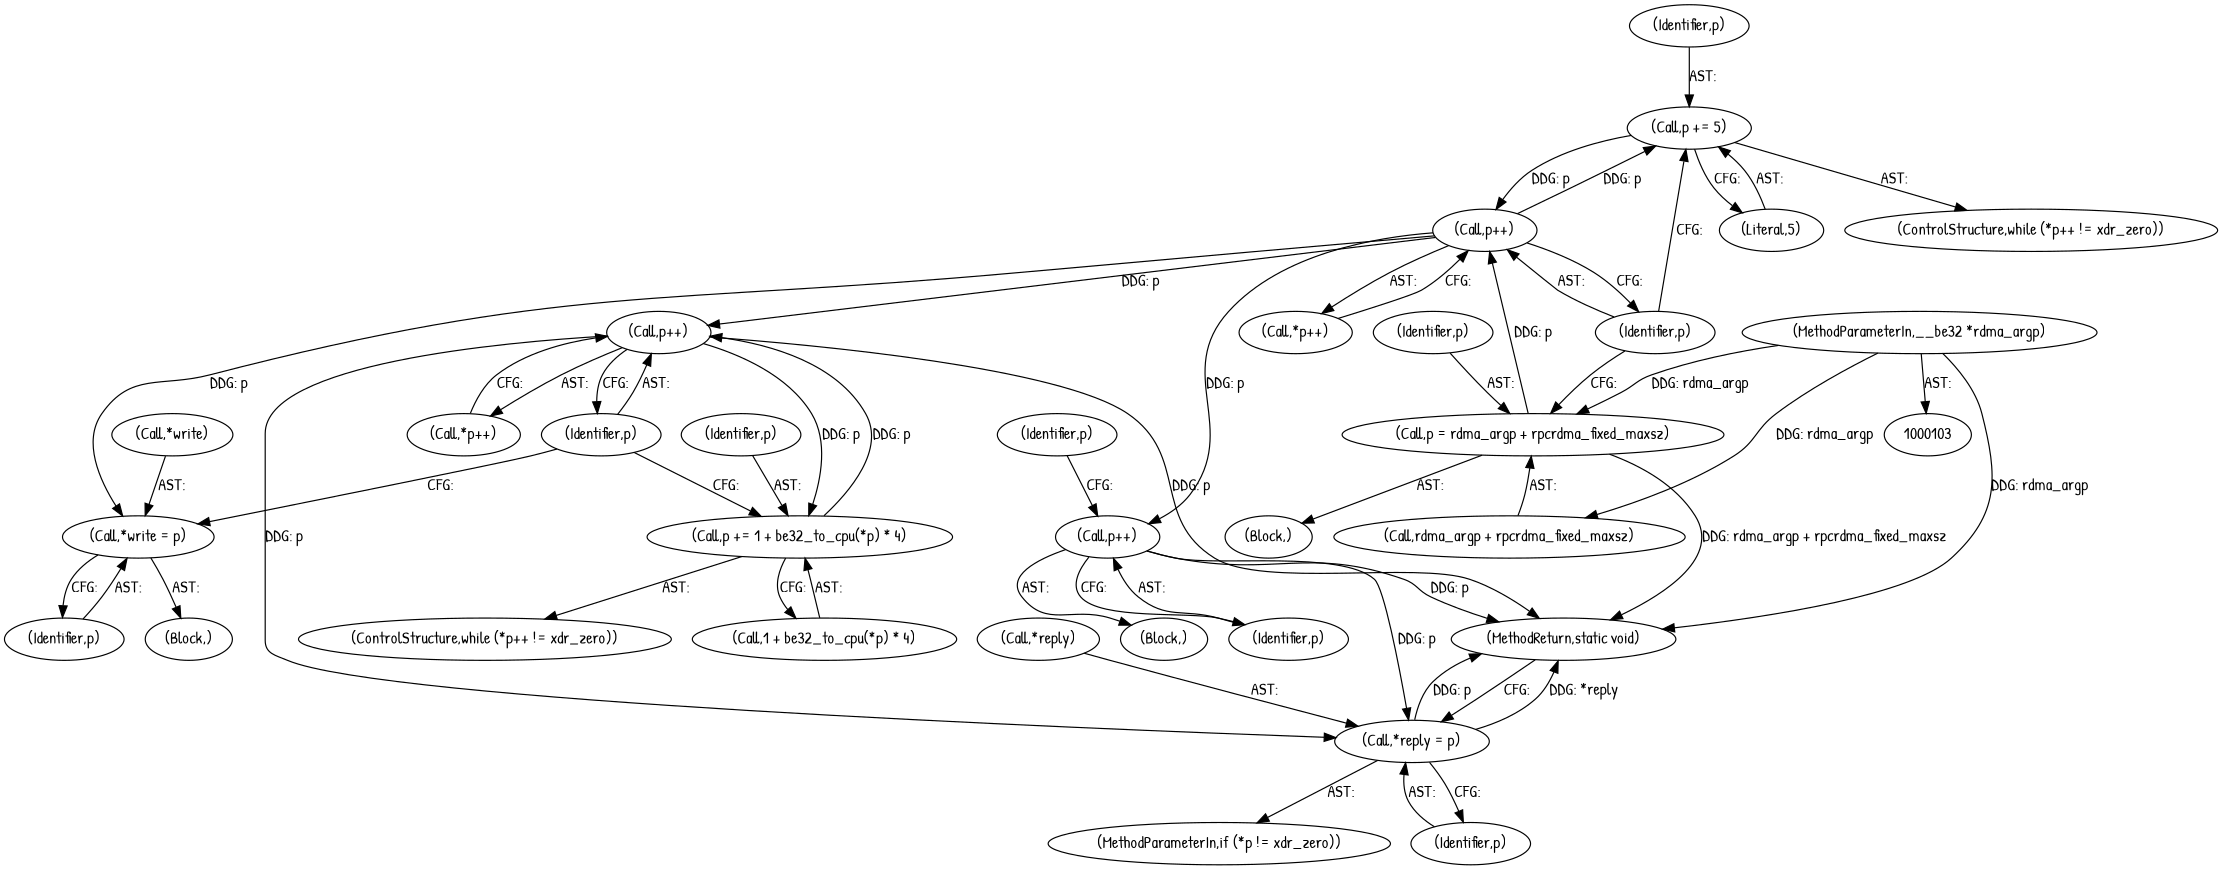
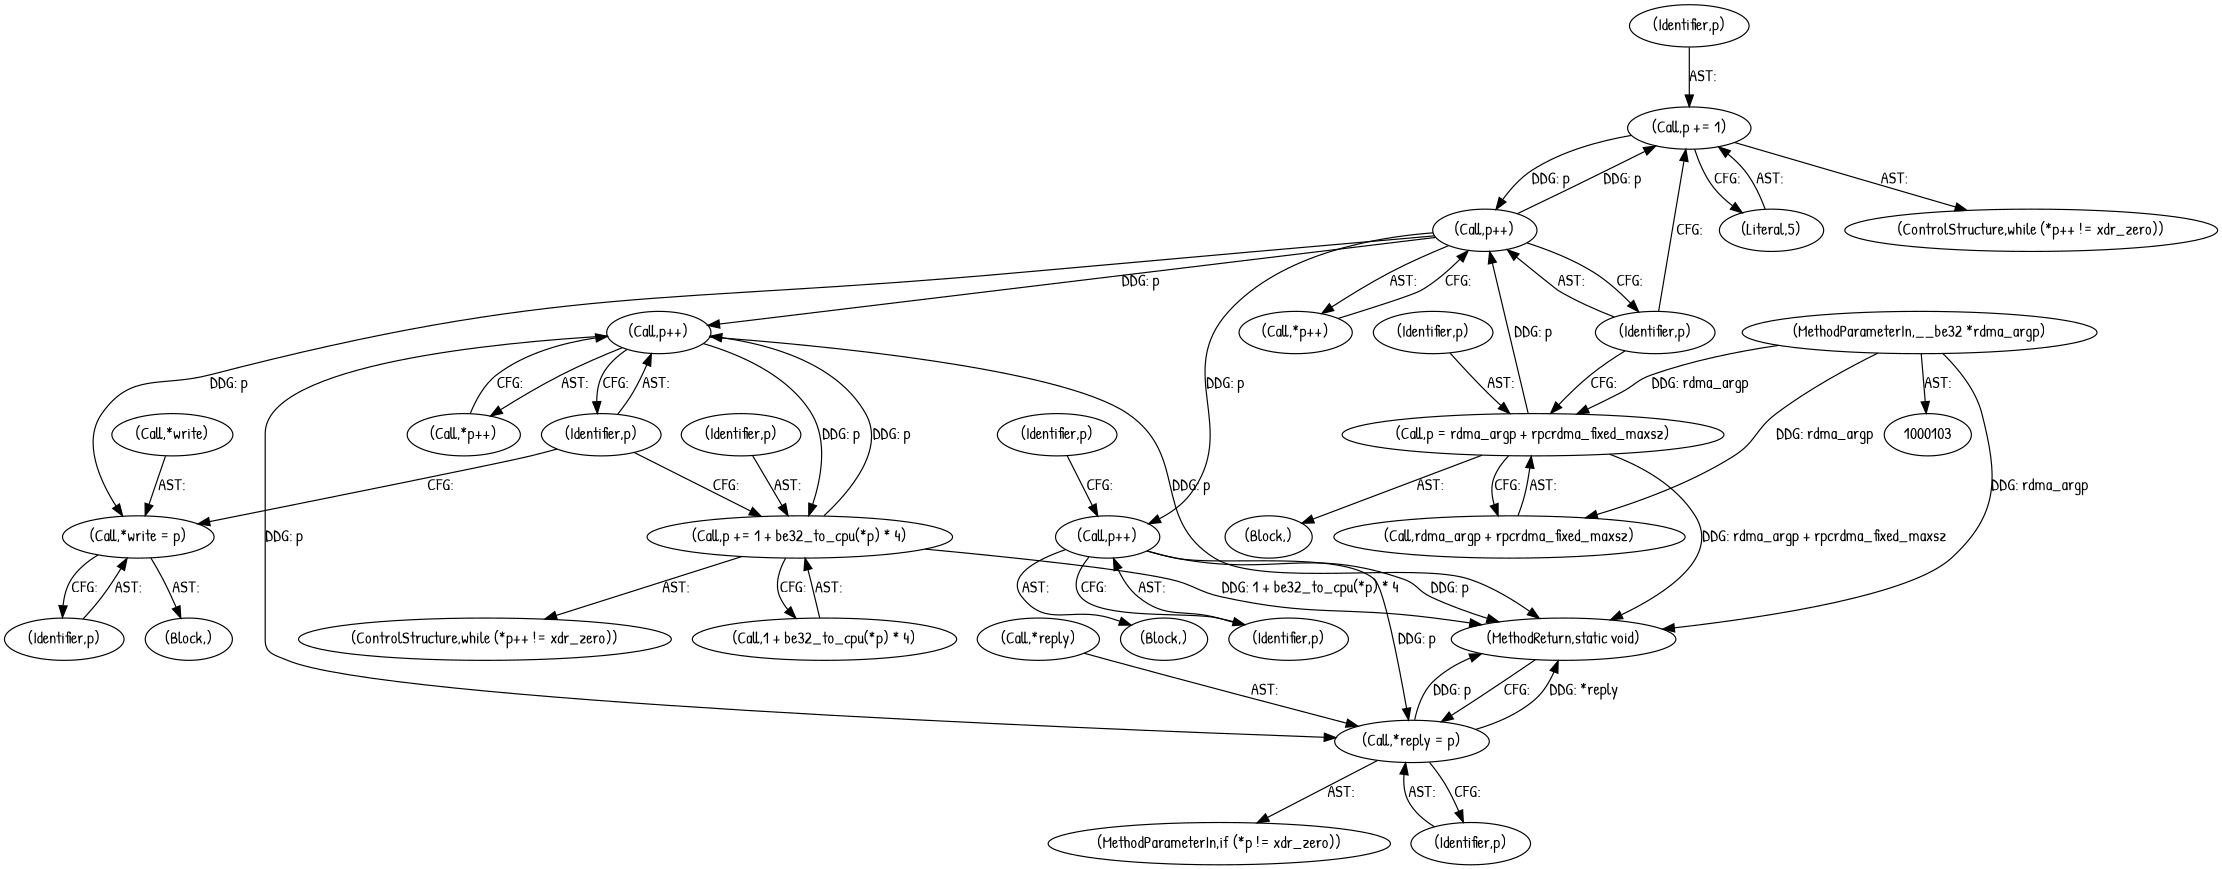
node "(Call,p += 5)": label "(Call,p += 5)" -> "(Call,p += 1)"
edge "(Call,p = rdma_argp + rpcrdma_fixed_maxsz)" -> "(Call,rdma_argp + rpcrdma_fixed_maxsz)": added, label "CFG:"
edge "(Call,p += 1 + be32_to_cpu(*p) * 4)" -> "(MethodReturn,static void)": added, label "DDG: 1 + be32_to_cpu(*p) * 4"
